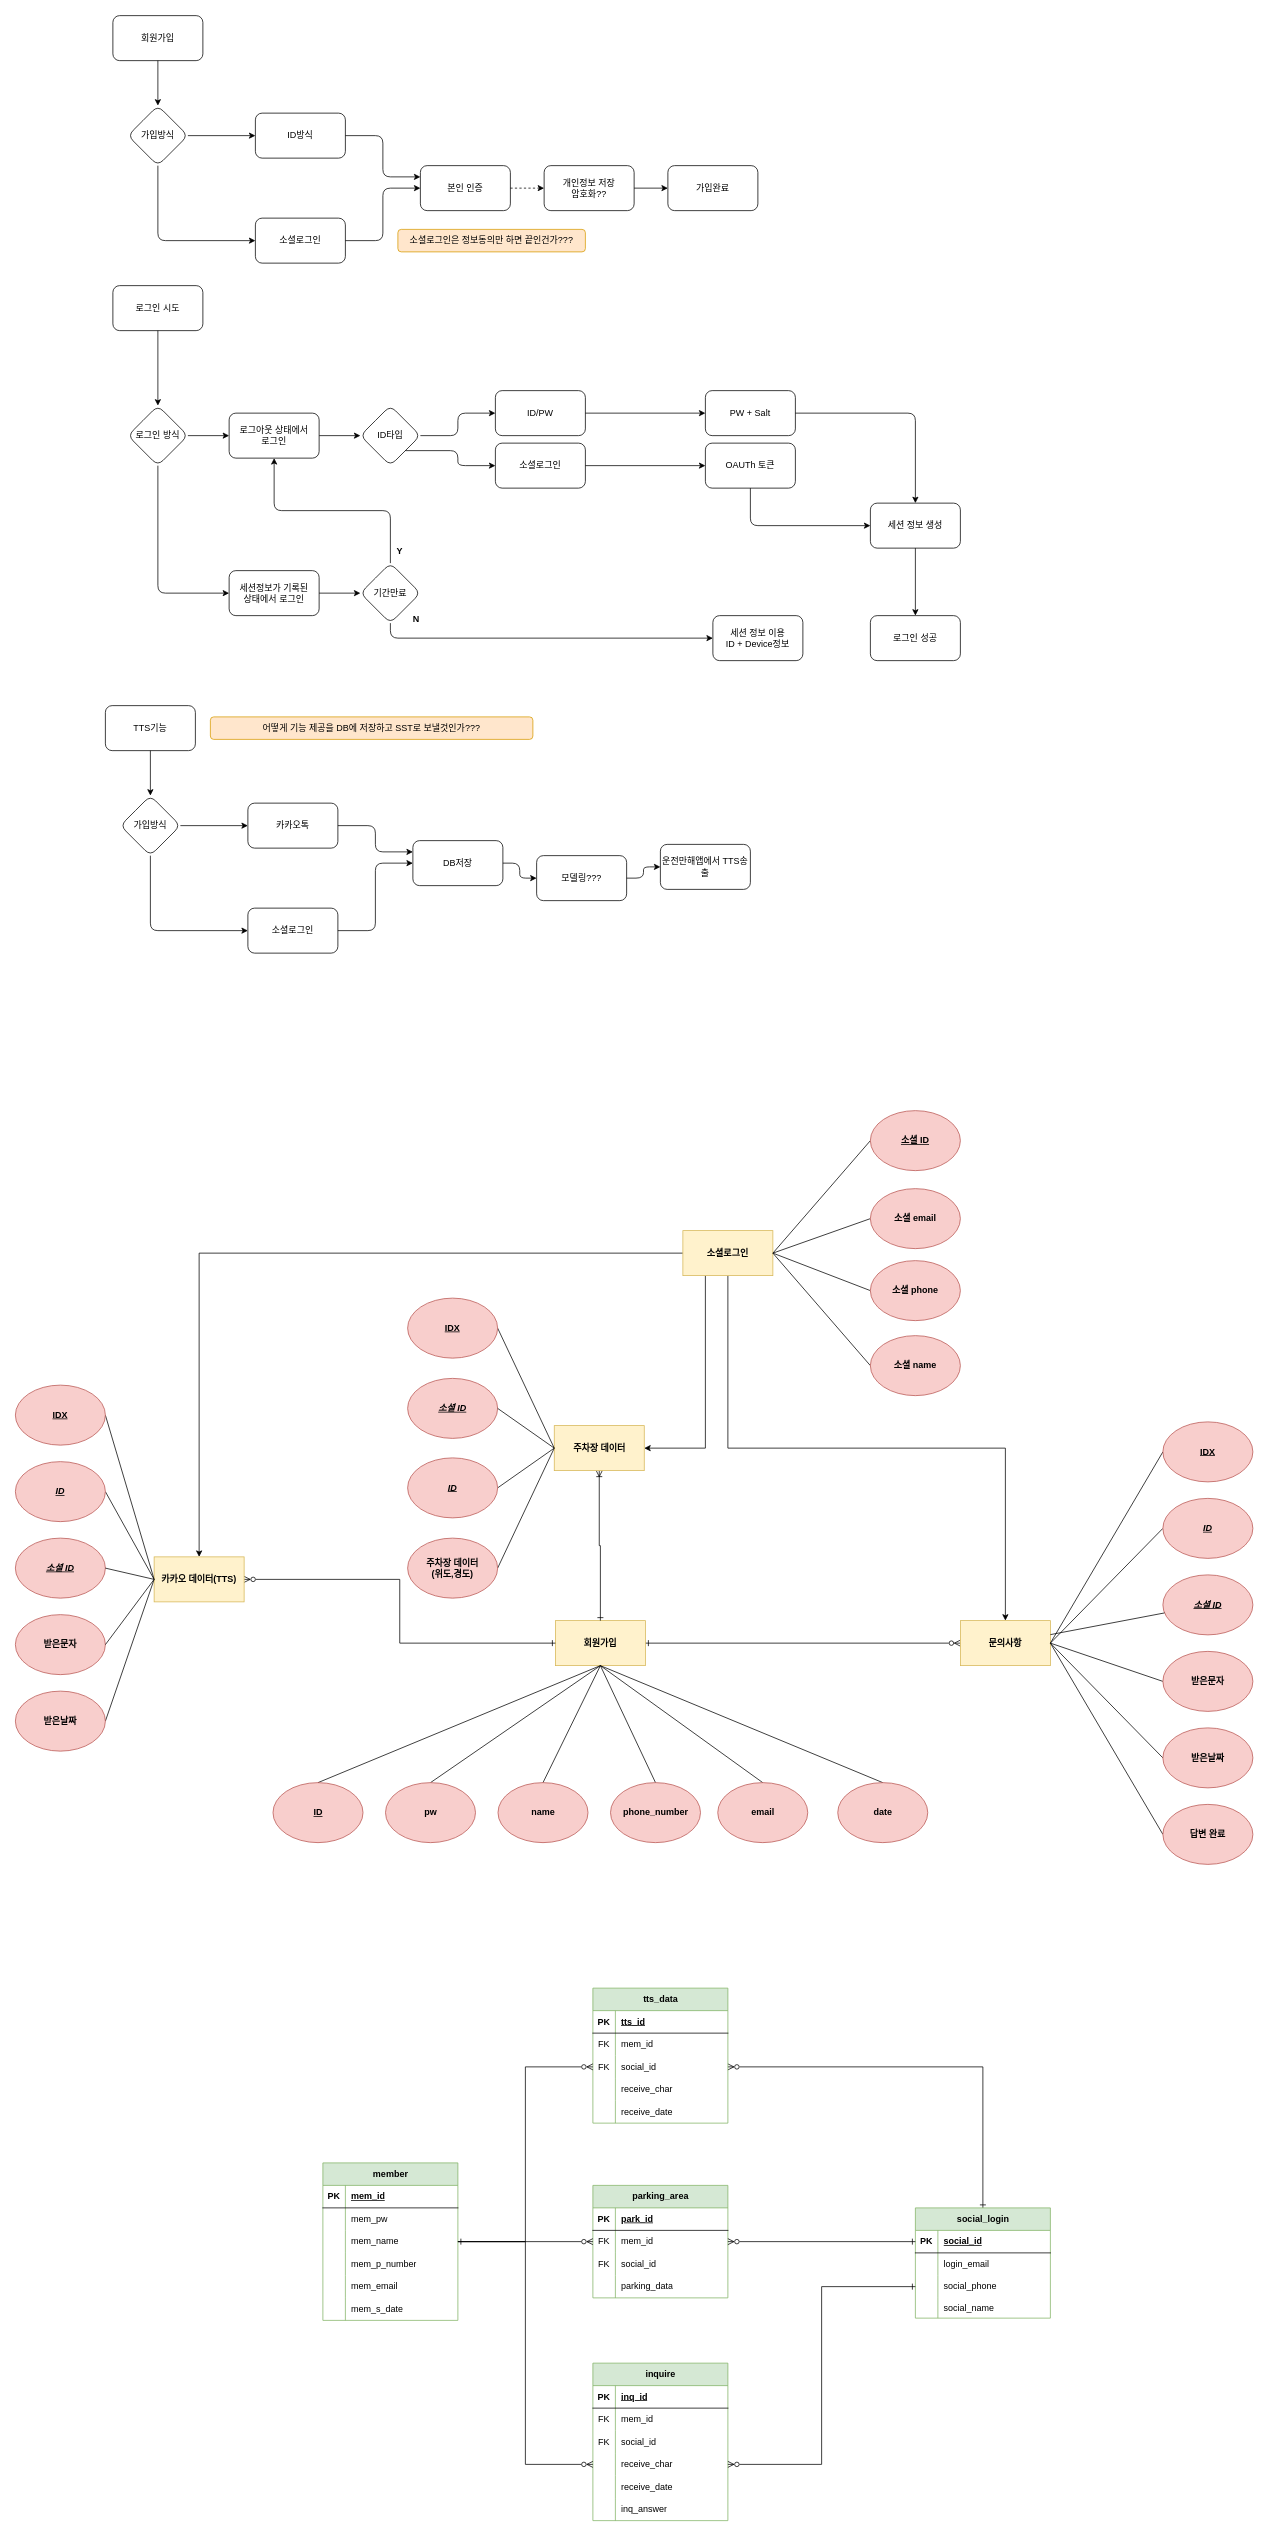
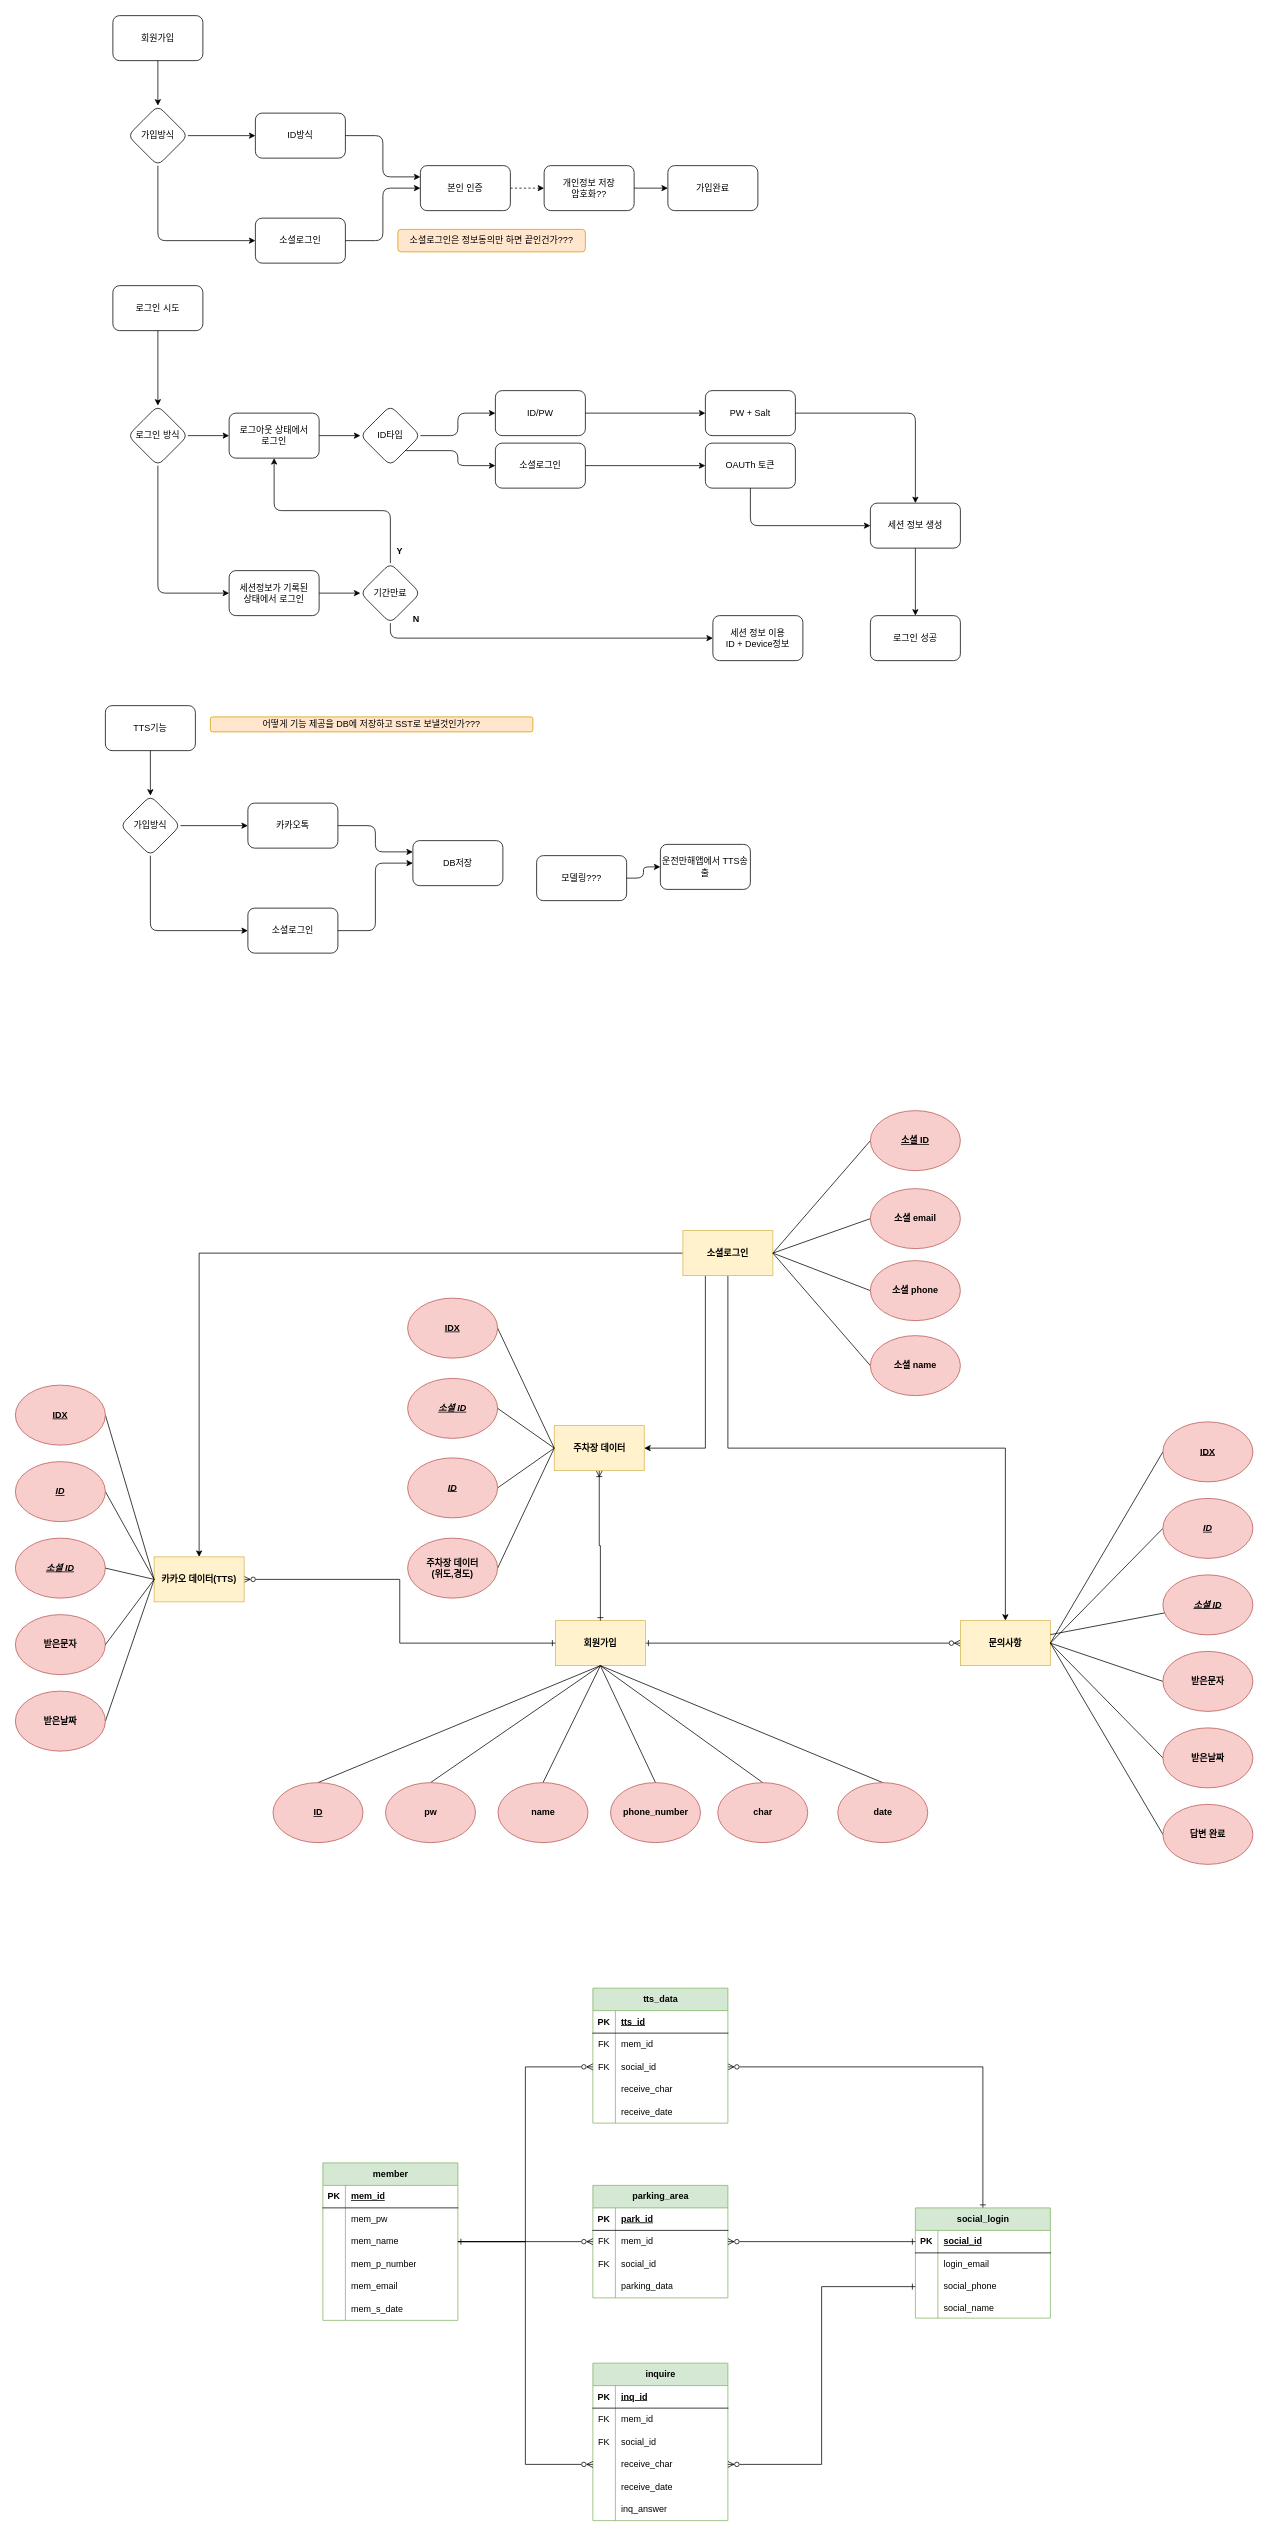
node "어떻게 기능 제공을 DB에 저장하고 SST로 보낼것인가???": size 323x23 -> 323x15
edge "DB저장" -> "모델링???": removed
node "email": label "email" -> "char"
